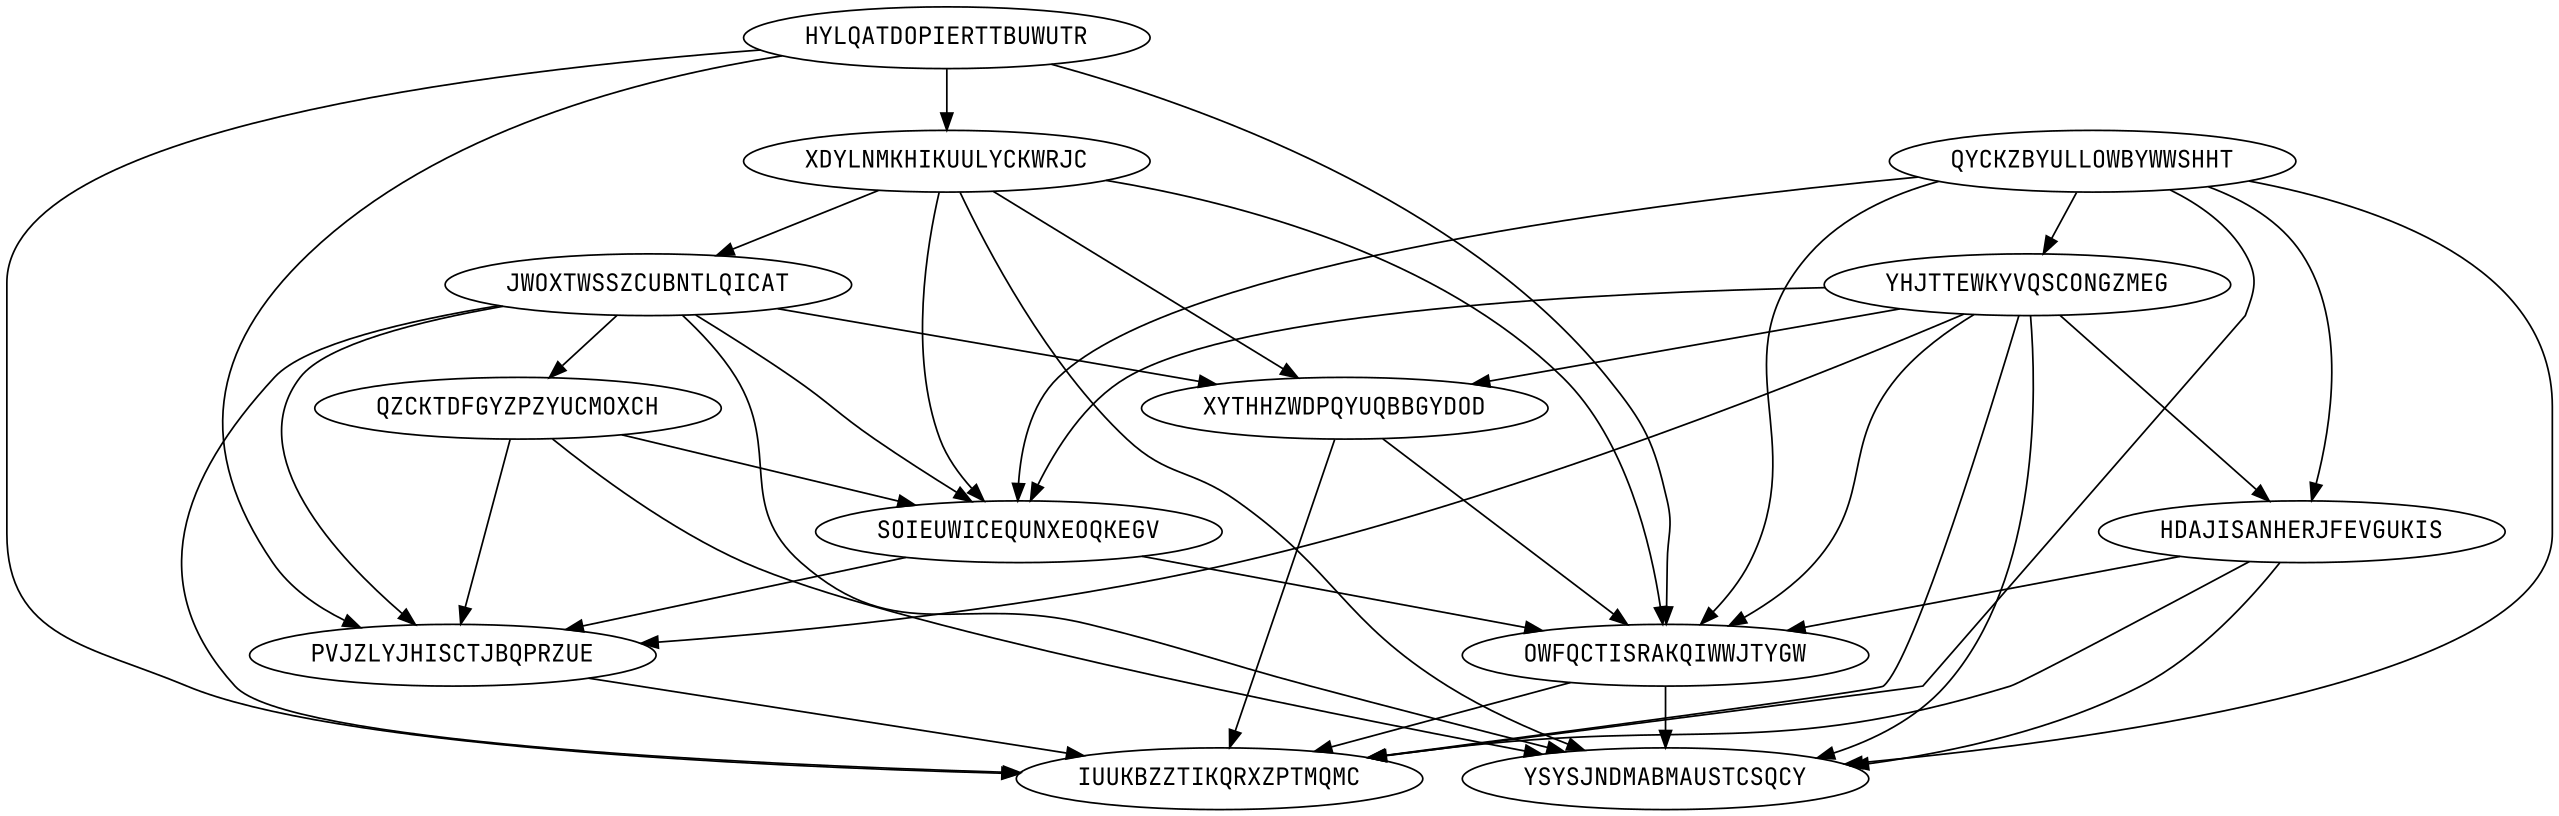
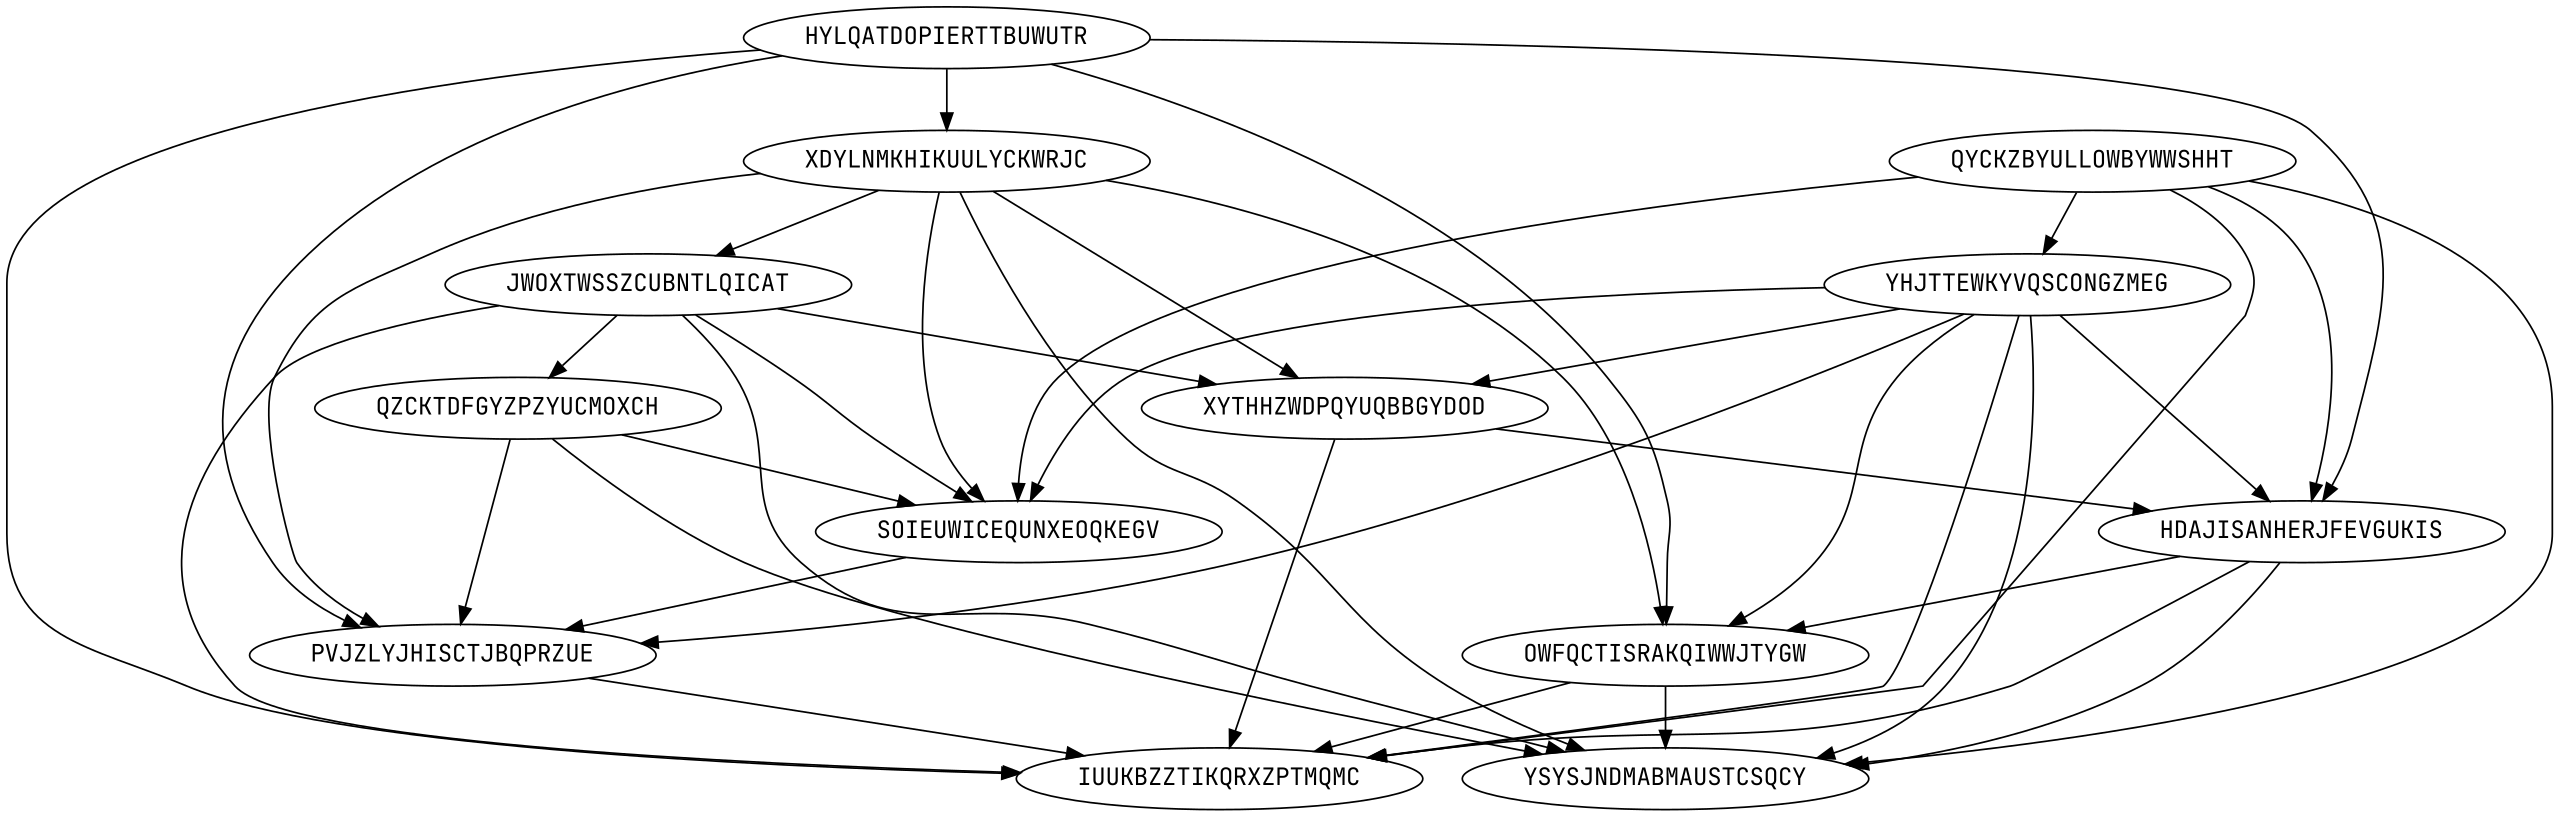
edge "HYLQATDOPIERTTBUWUTR" -> "HDAJISANHERJFEVGUKIS": added
edge "QYCKZBYULLOWBYWWSHHT" -> "OWFQCTISRAKQIWWJTYGW": removed
edge "JWOXTWSSZCUBNTLQICAT" -> "PVJZLYJHISCTJBQPRZUE": now "XDYLNMKHIKUULYCKWRJC" -> "PVJZLYJHISCTJBQPRZUE"
edge "XYTHHZWDPQYUQBBGYDOD" -> "OWFQCTISRAKQIWWJTYGW": now "XYTHHZWDPQYUQBBGYDOD" -> "HDAJISANHERJFEVGUKIS"
edge "SOIEUWICEQUNXEOQKEGV" -> "OWFQCTISRAKQIWWJTYGW": removed
